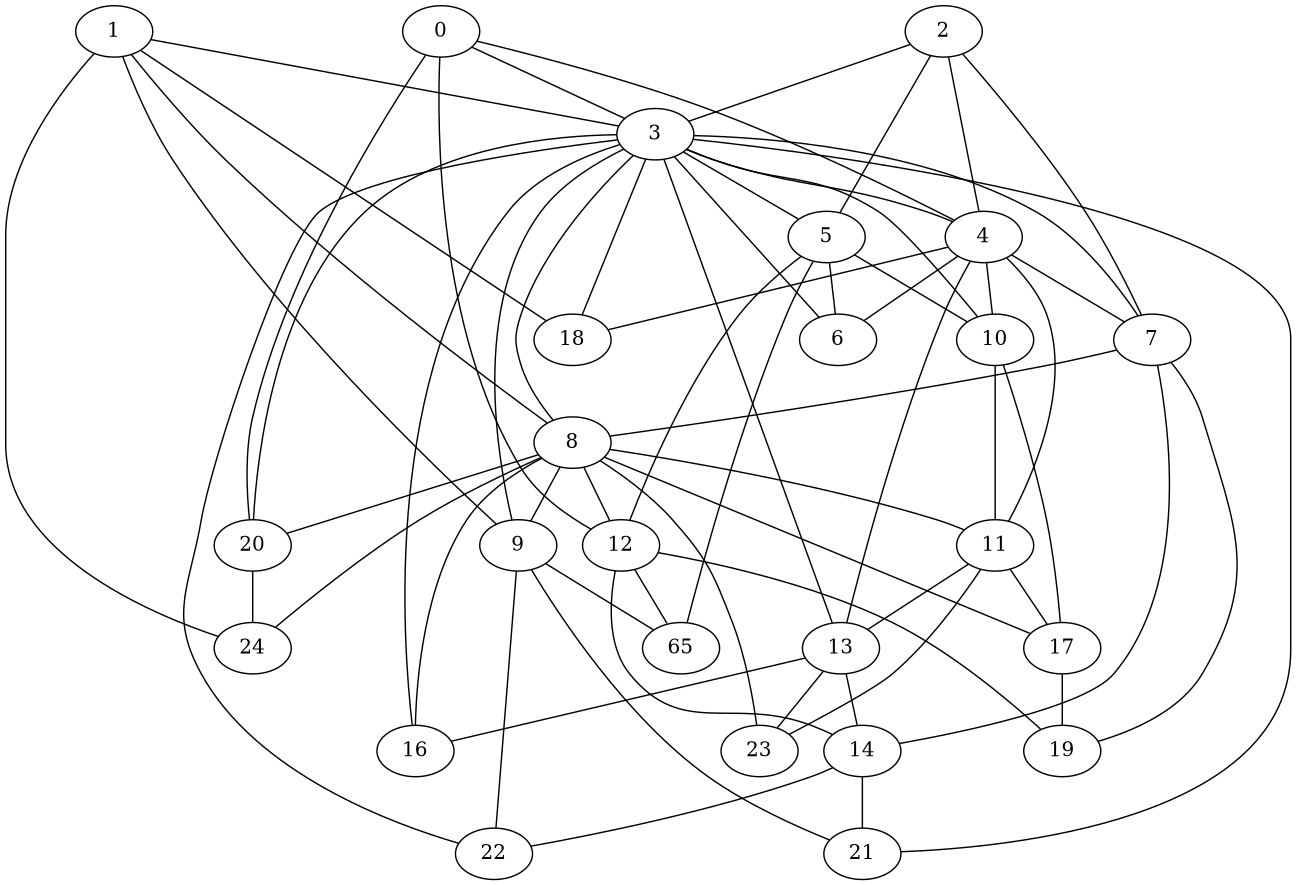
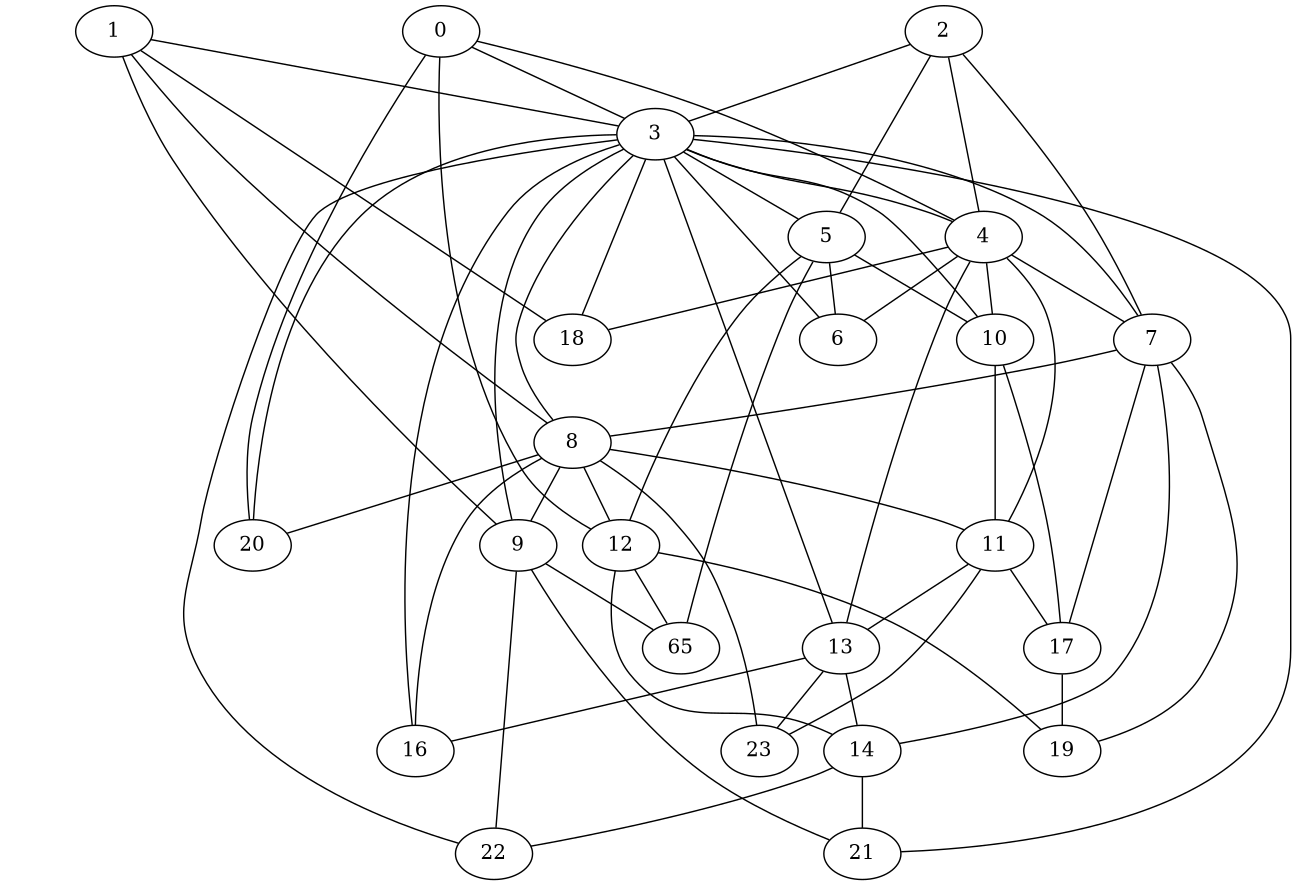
edge "8" -- "17": now "7" -- "17"
node "24": removed
